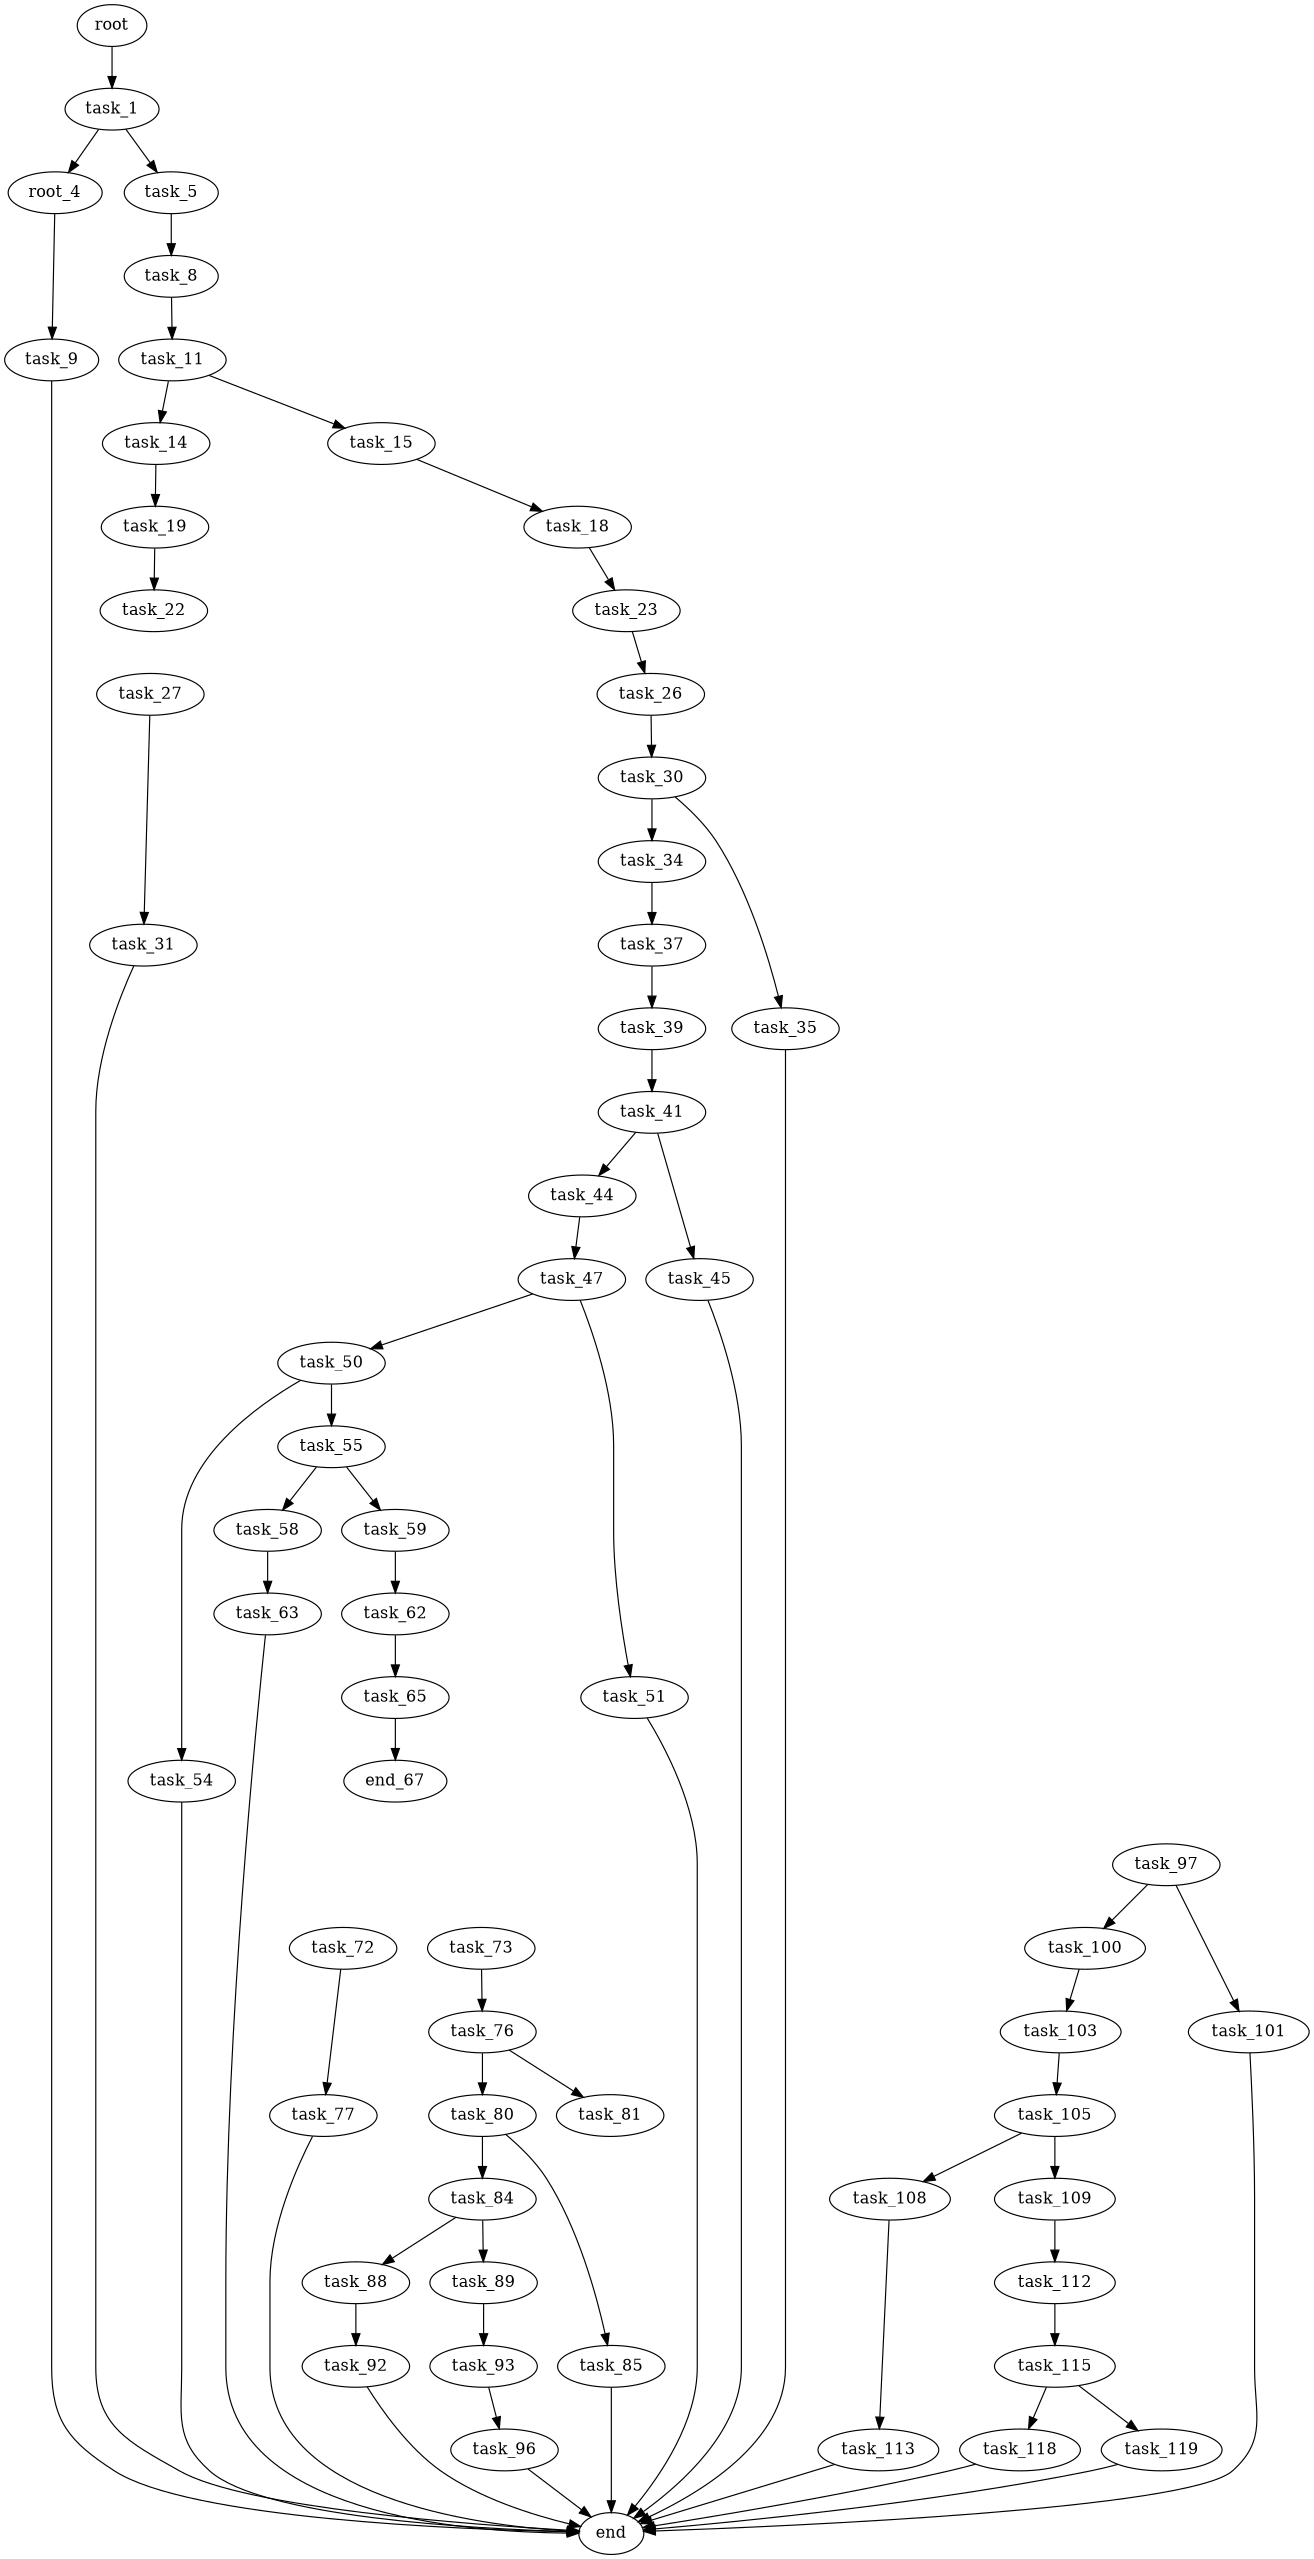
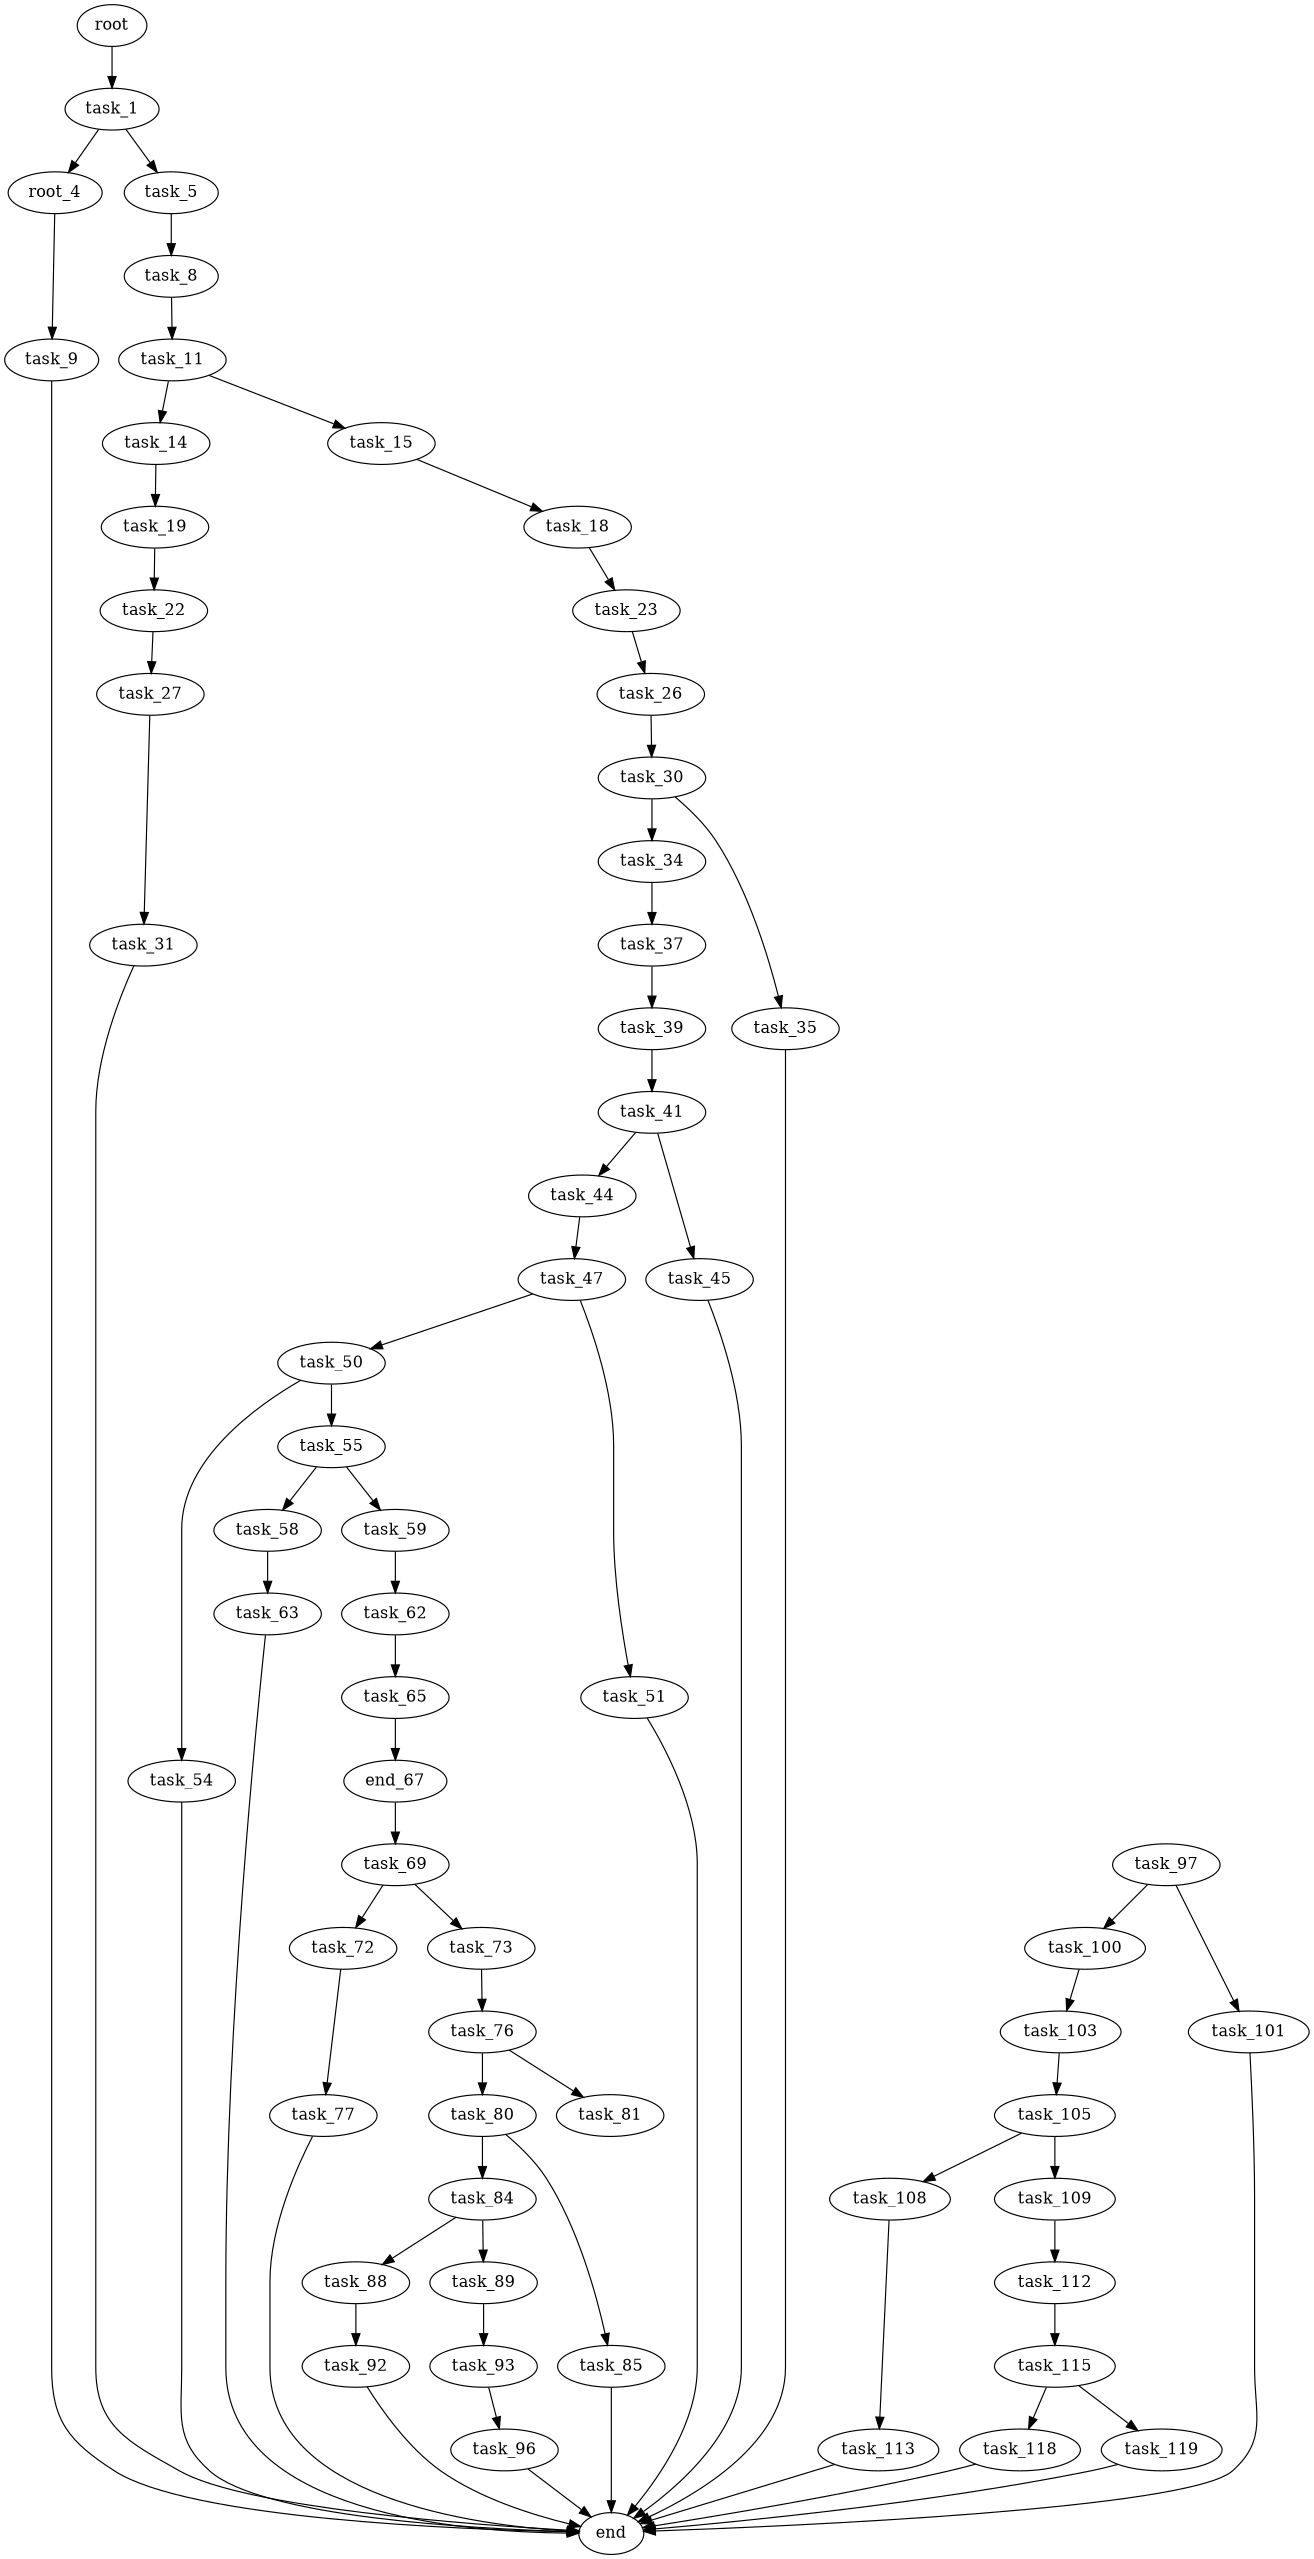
edge "task_22" -> "task_27": added
node "task_69": added
